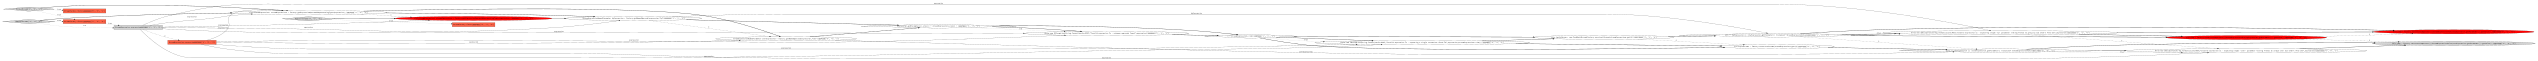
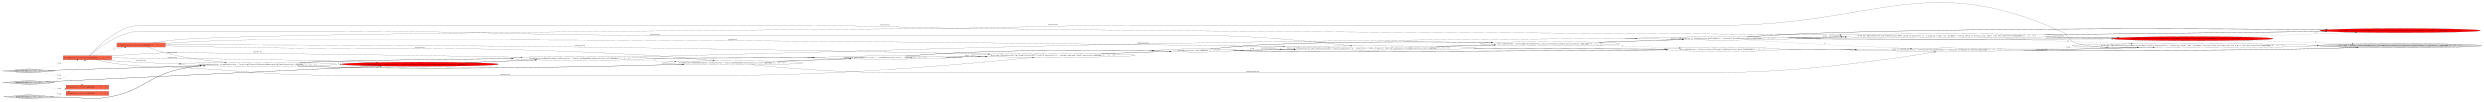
node "StreamFactory factory@@@2@@@['0', '0', '1']": removed
edge "StreamFactory factory@@@2@@@['1', '0', '0']" -> "StreamExpression expression@@@2@@@['1', '1', '0']": now "ReducerStream['0', '1', '0']" -> "StreamExpression expression@@@2@@@['1', '1', '0']"
node "StreamExpression expression@@@2@@@['1', '1', '0']": fillcolor lightgray -> tomato
